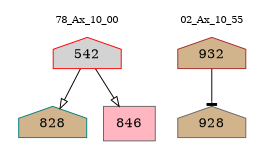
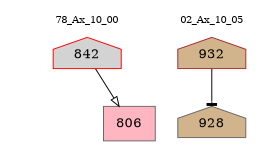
cluster "02_Ax_10_55": label "02_Ax_10_55" -> "02_Ax_10_05"
node "542": label "542" -> "842"
node "828": removed
node "846": label "846" -> "806"
